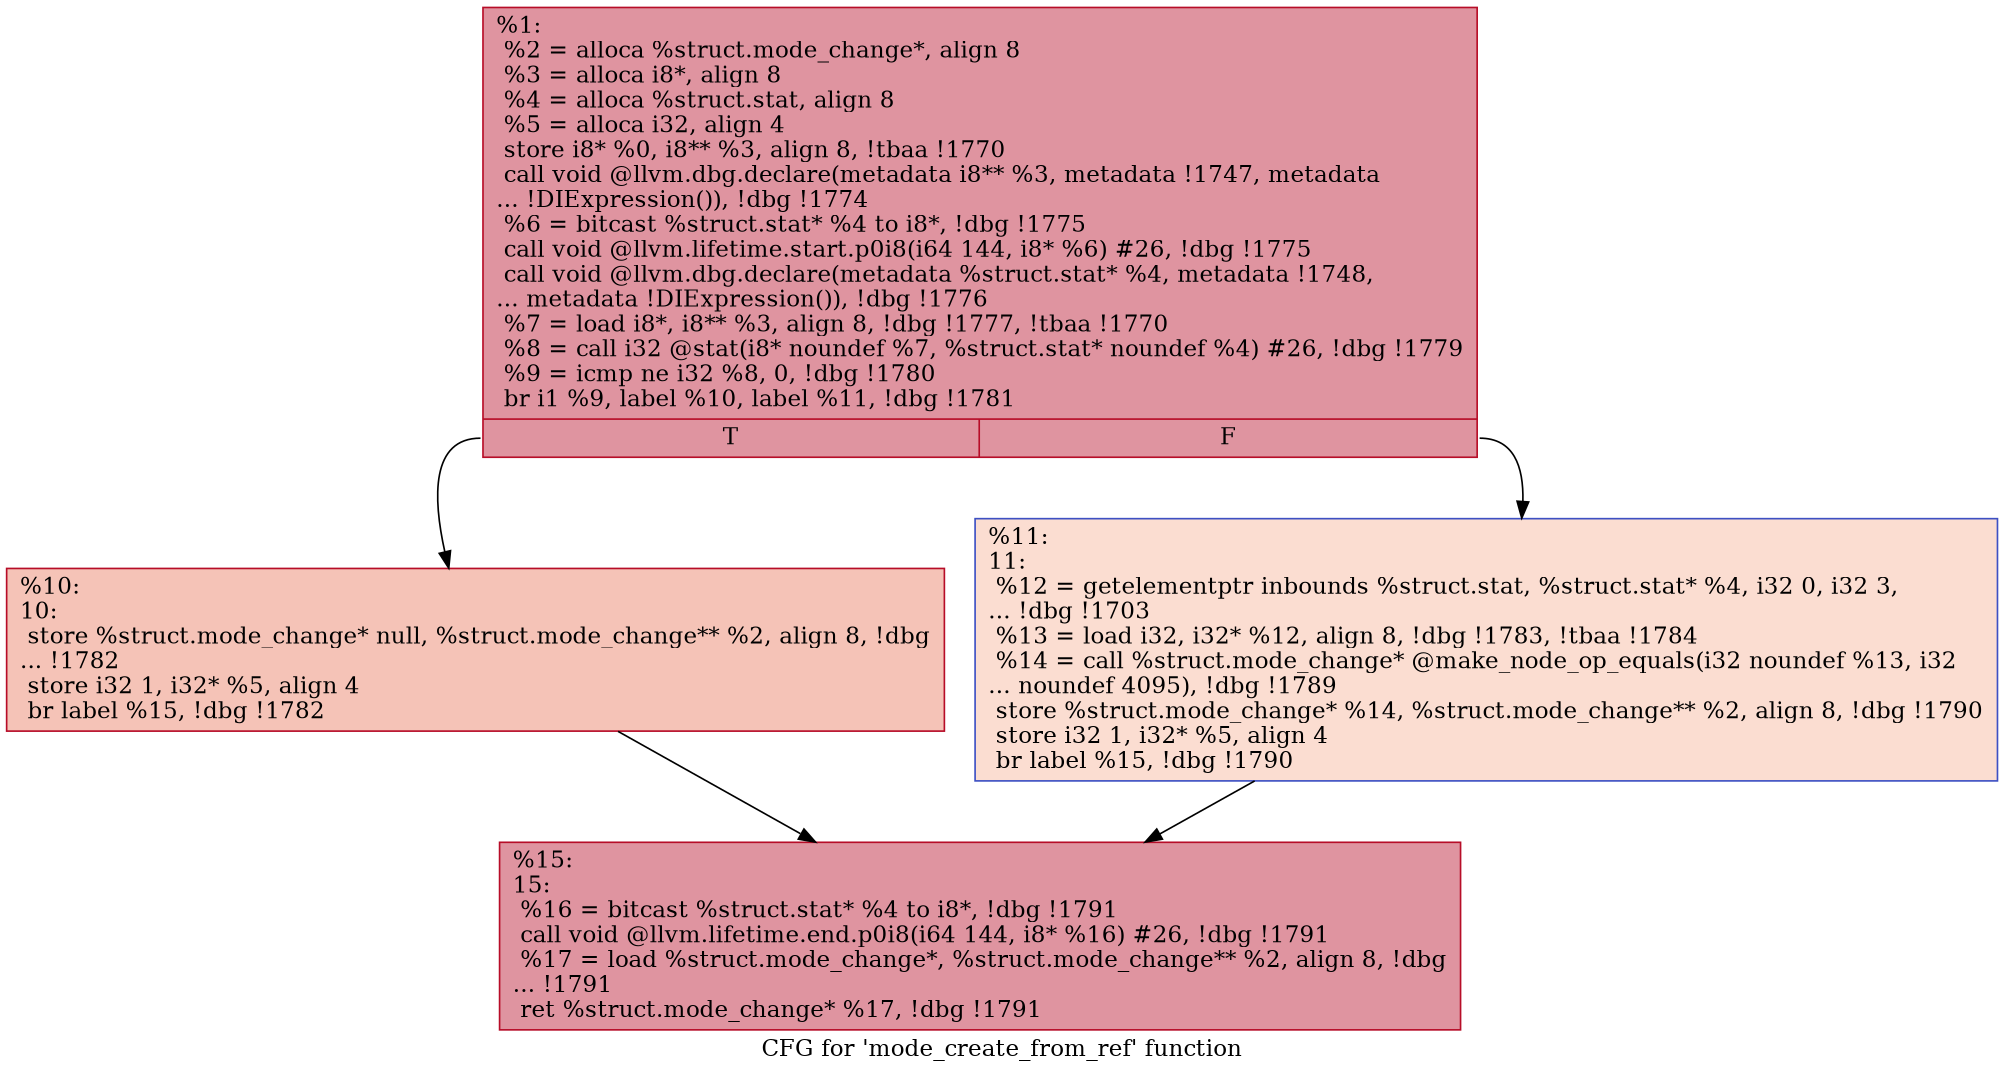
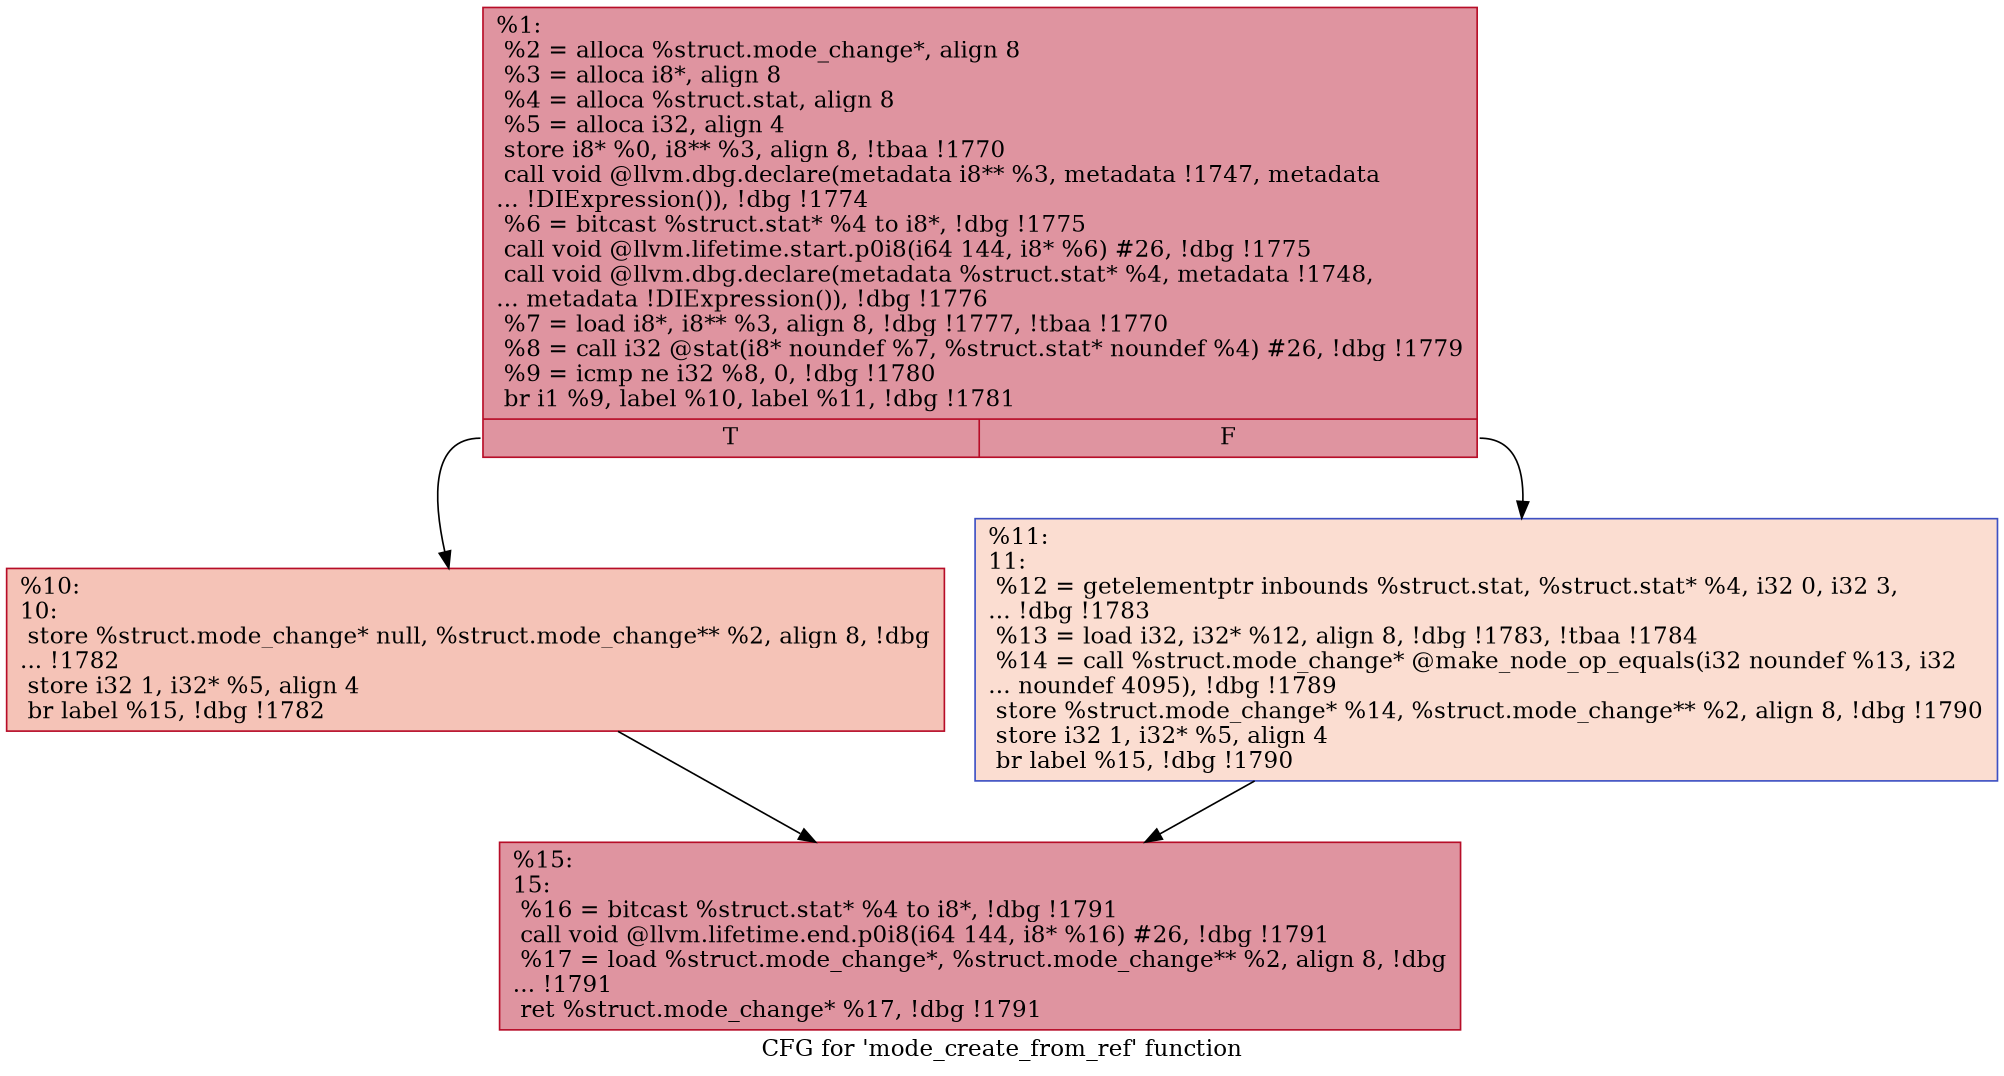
node "%11:": text "... !dbg !1703" -> "... !dbg !1783"
